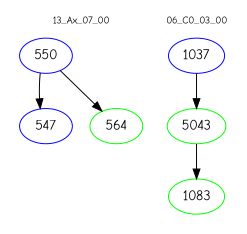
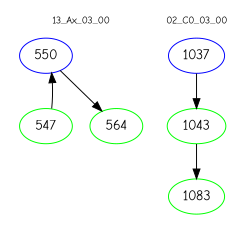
cluster "13_Ax_07_00": label "13_Ax_07_00" -> "13_Ax_03_00"
cluster "06_C0_03_00": label "06_C0_03_00" -> "02_C0_03_00"
edge "550" -> "547": reversed
node "547": color blue -> green
node "5043": label "5043" -> "1043"
